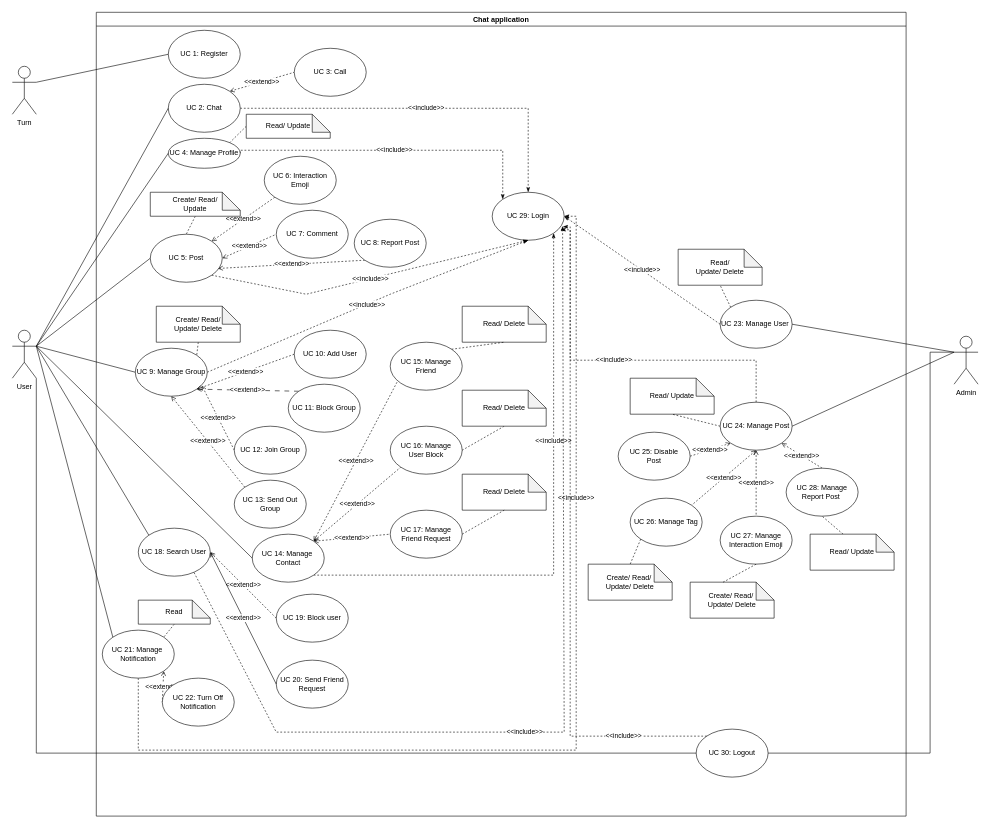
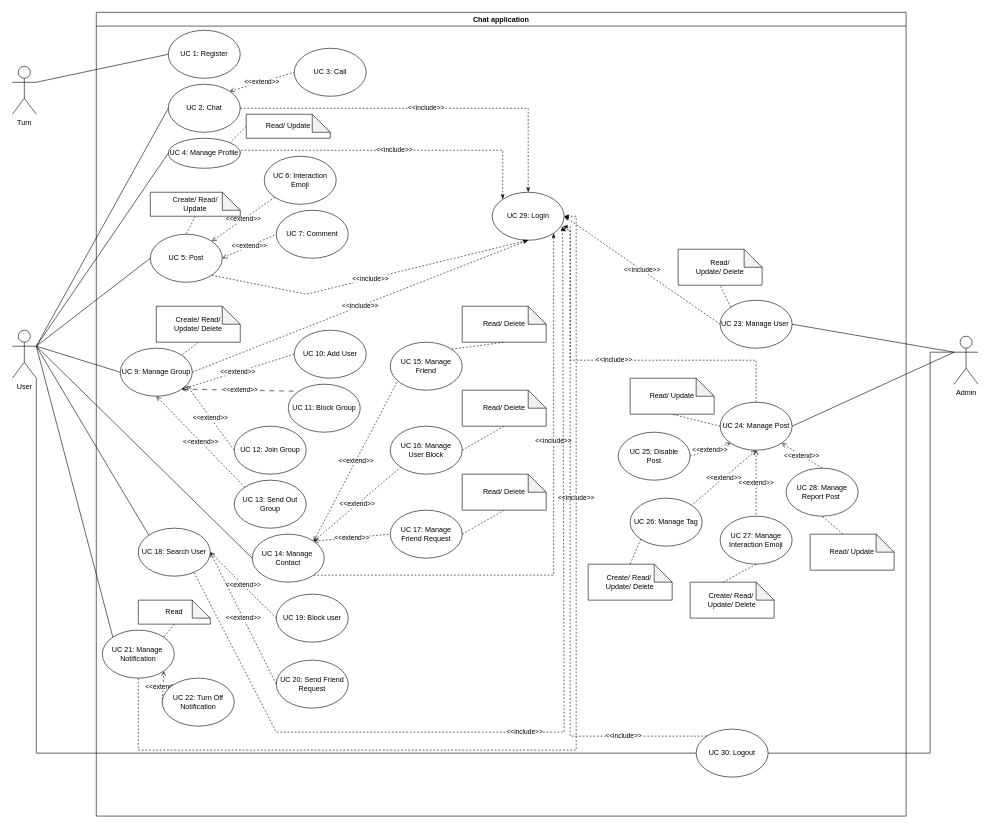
node "UC 8: Report Post": removed
edge "UC 8: Report Post" -> "UC 5: Post": removed, label "<<extend>>"
node "UC 9: Manage Group": moved (171, 372) -> (156, 372)
edge "UC 20: Send Friend Request" -> "UC 18: Search User": style solid -> dashed
